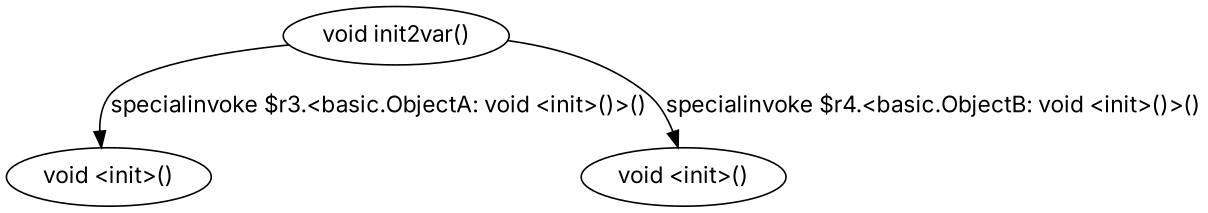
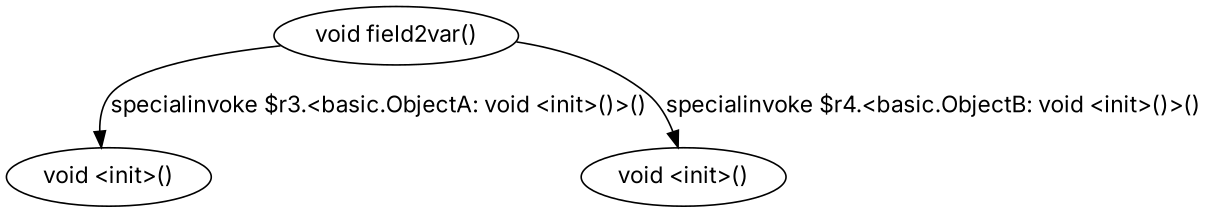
node "void init2var()": label "void init2var()" -> "void field2var()"
